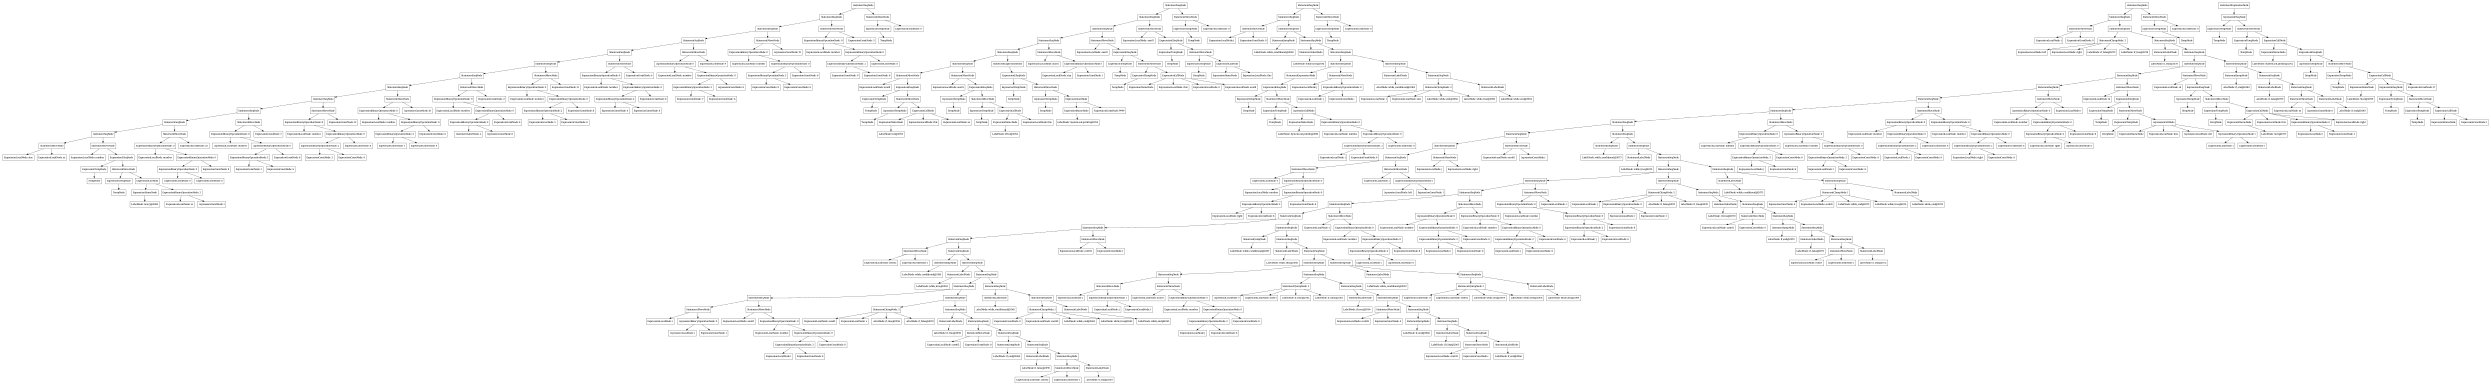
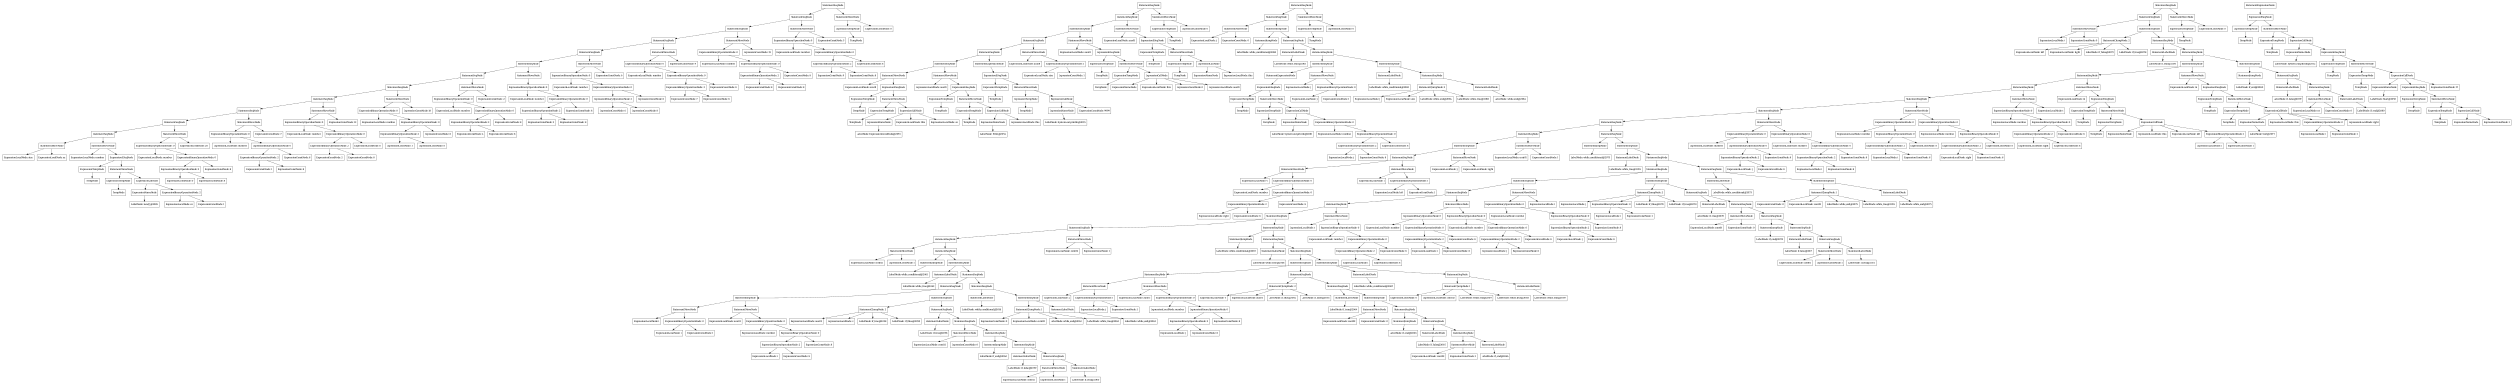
node "ExpressionConstNode: 11": removed
node "StatementLabelNode: 4": label "StatementLabelNode: 4" -> "ExpressionConstNode: 4"
node "LabelNode: Init@2053": label "LabelNode: Init@2053" -> "LabelNode: ExpressionConstNode@2053"
